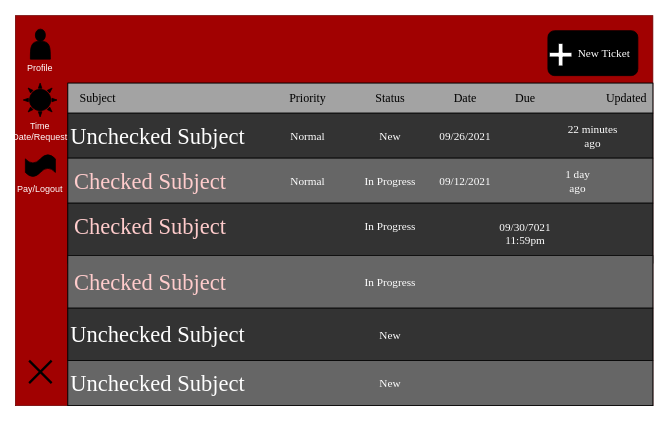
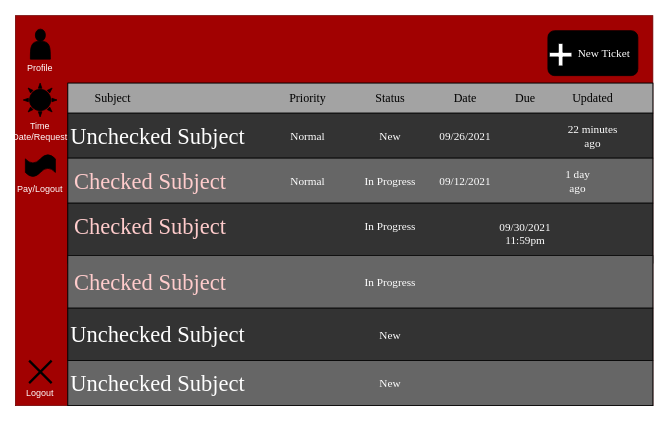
node "Subject": moved (98, 98) -> (113, 98)
node "Updated": moved (627, 98) -> (593, 98)
node "09/30/7021 11:59pm": label "09/30/7021 11:59pm" -> "09/30/2021 11:59pm"
node "Logout": added
